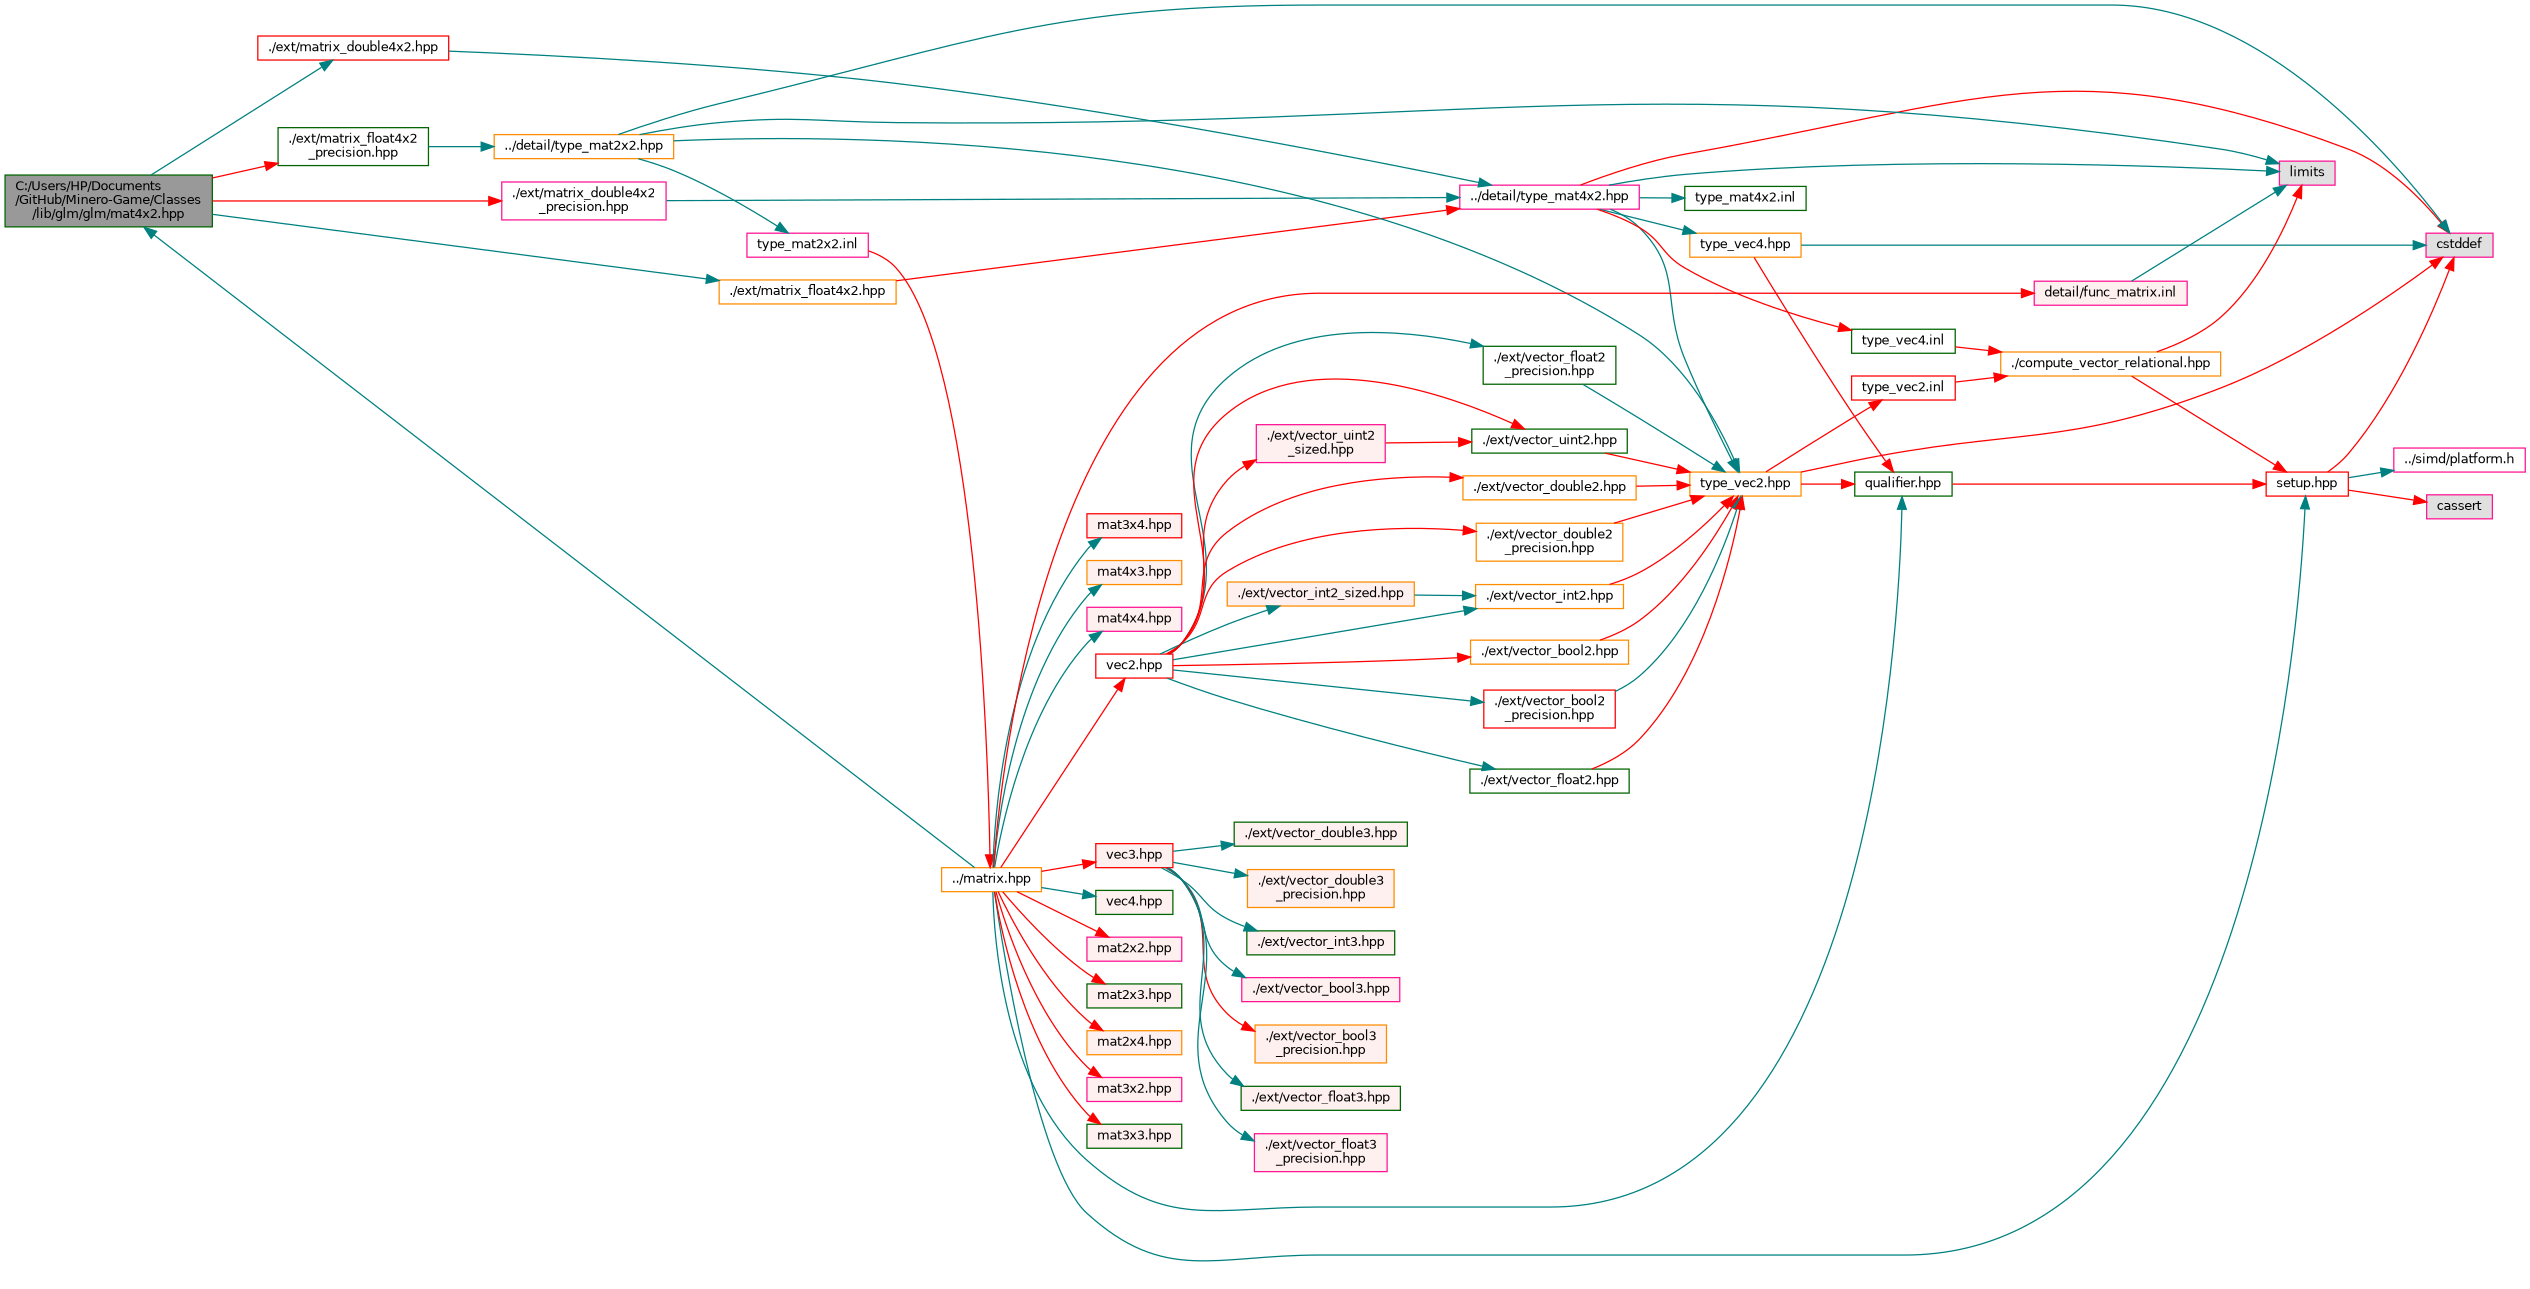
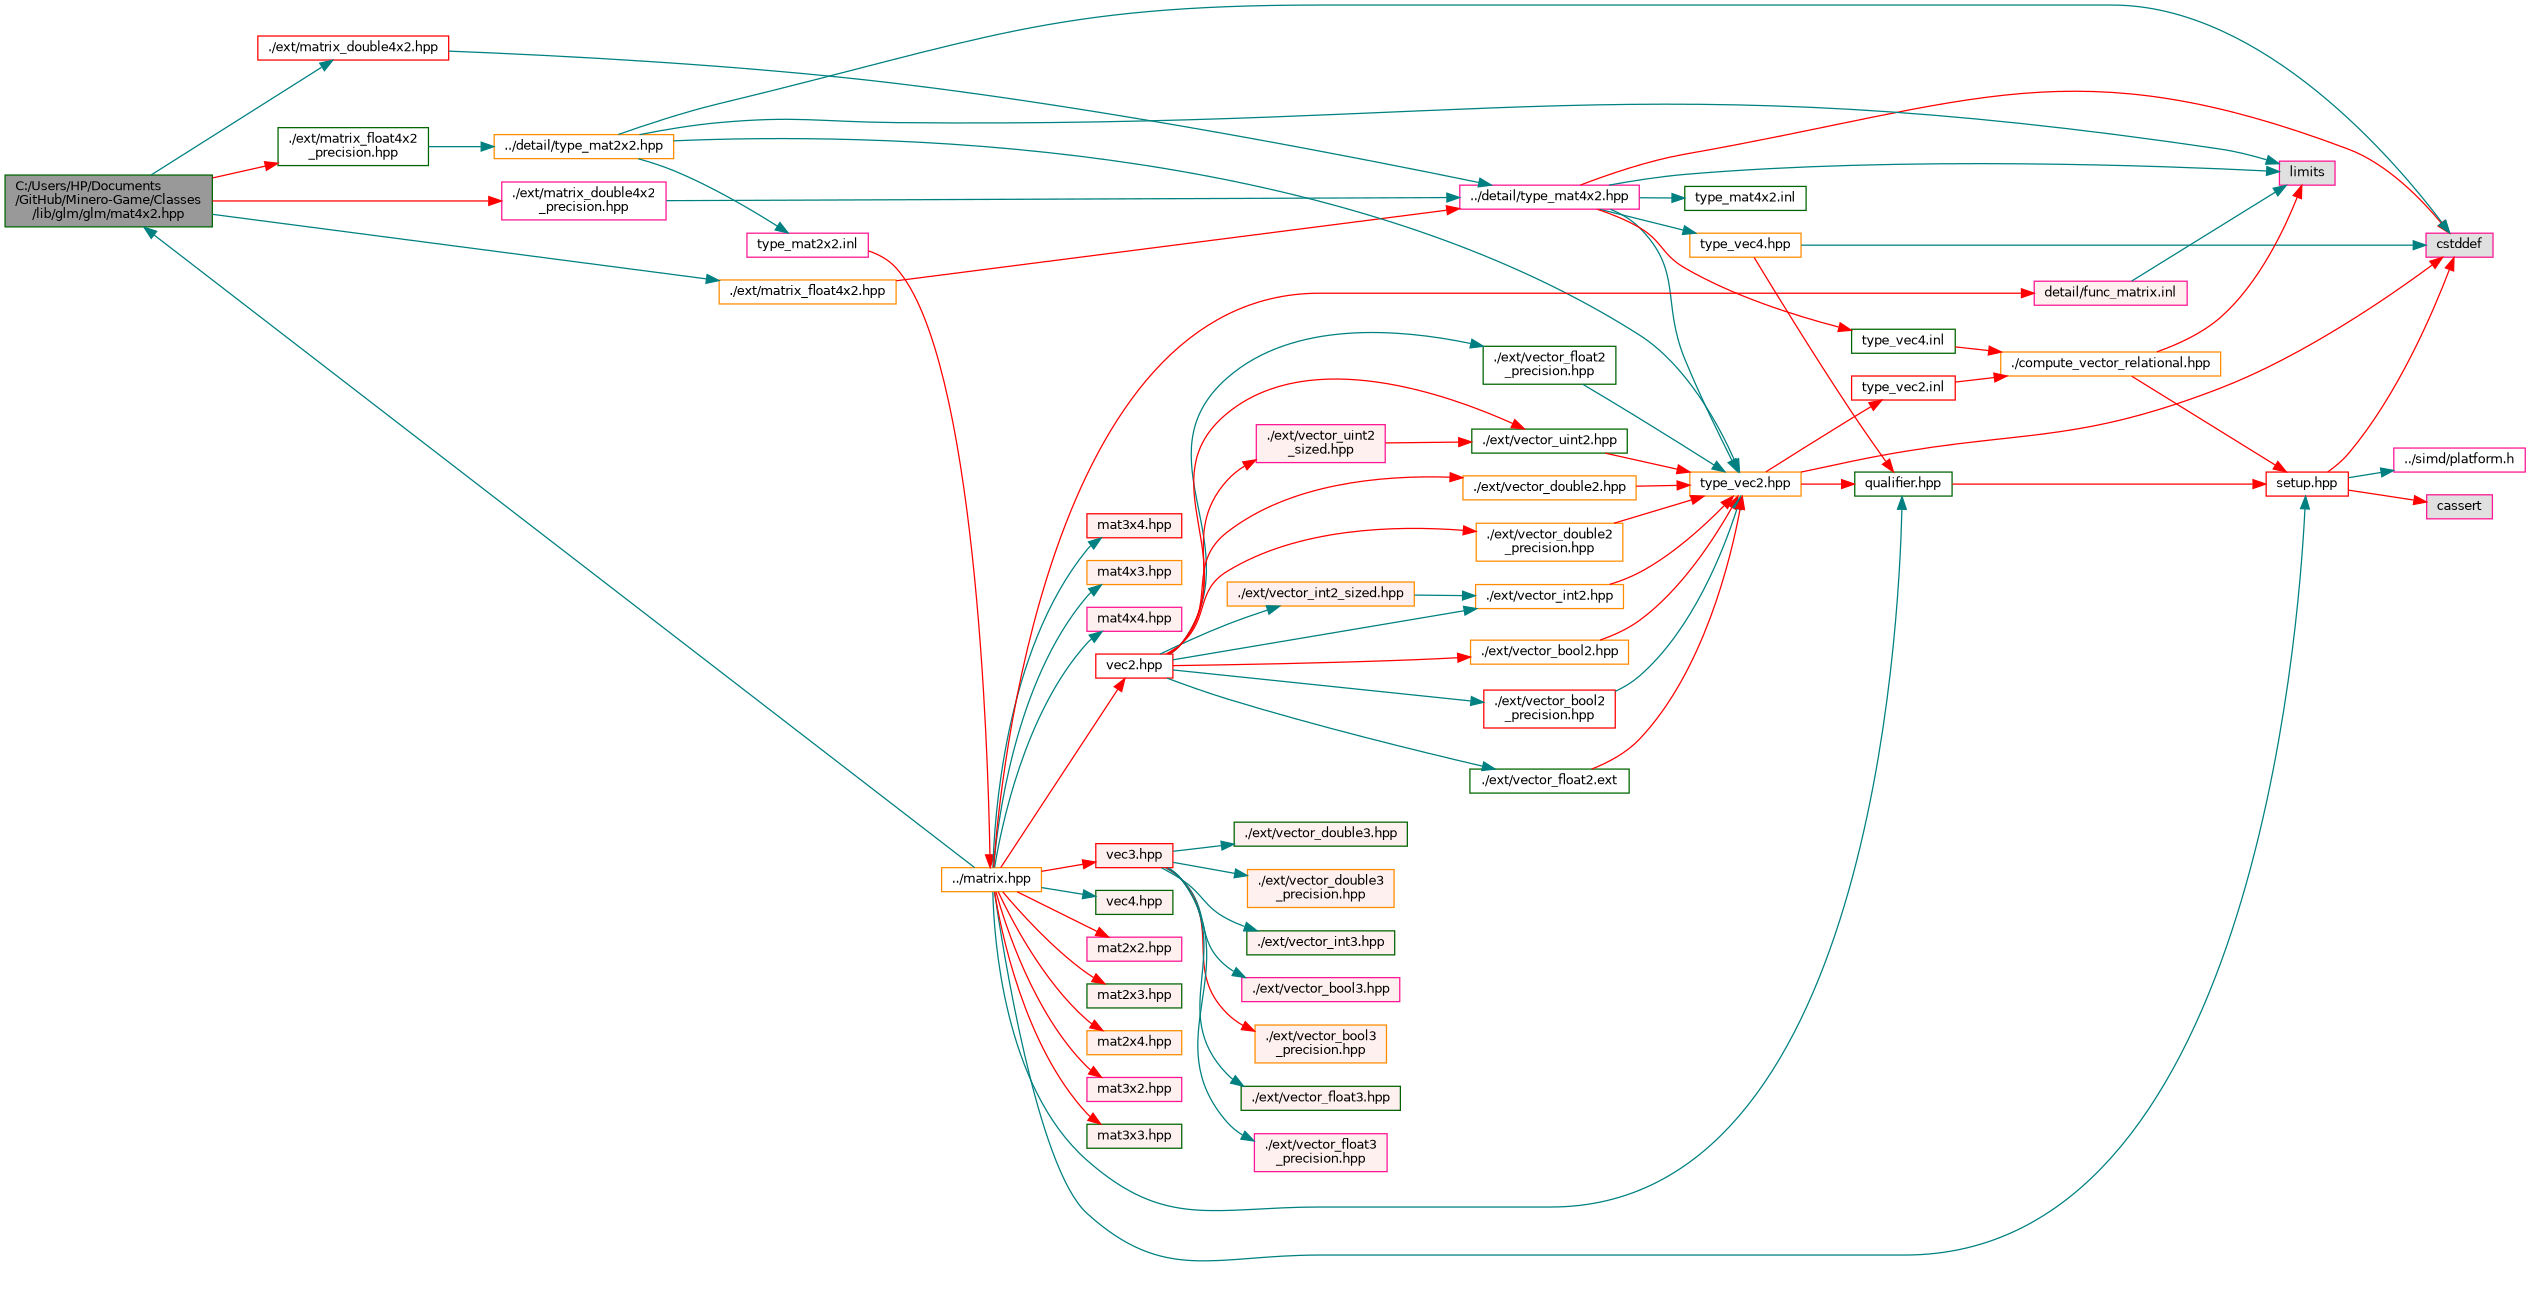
node "./ext/vector_float2.hpp": label "./ext/vector_float2.hpp" -> "./ext/vector_float2.ext"
